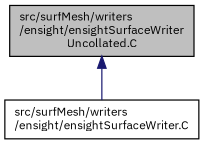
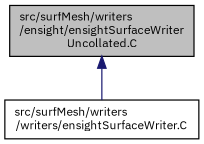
node "src/surfMesh/writers /ensight/ensightSurfaceWriter.C": label "src/surfMesh/writers /ensight/ensightSurfaceWriter.C" -> "src/surfMesh/writers /writers/ensightSurfaceWriter.C"
